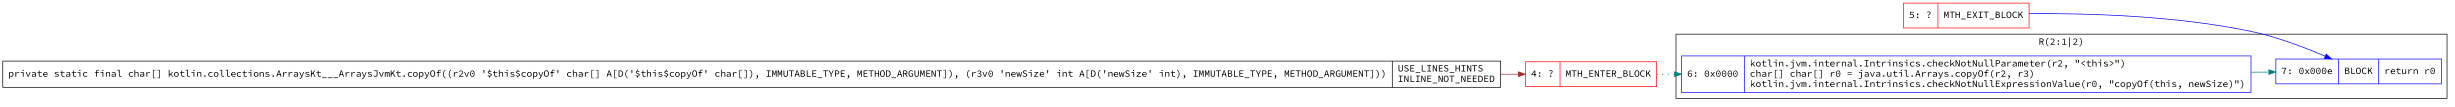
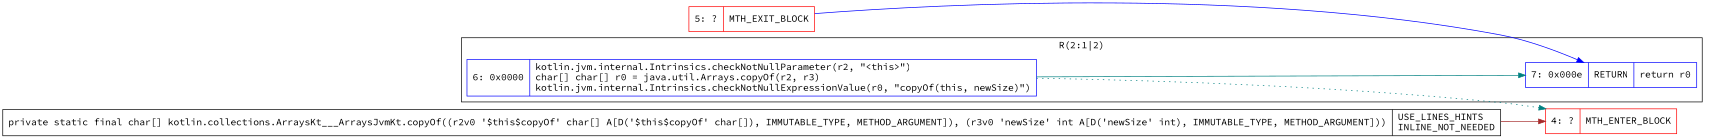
node "7: 0x000e": text "BLOCK" -> "RETURN"
edge "4: ?" -> "6: 0x0000": reversed
